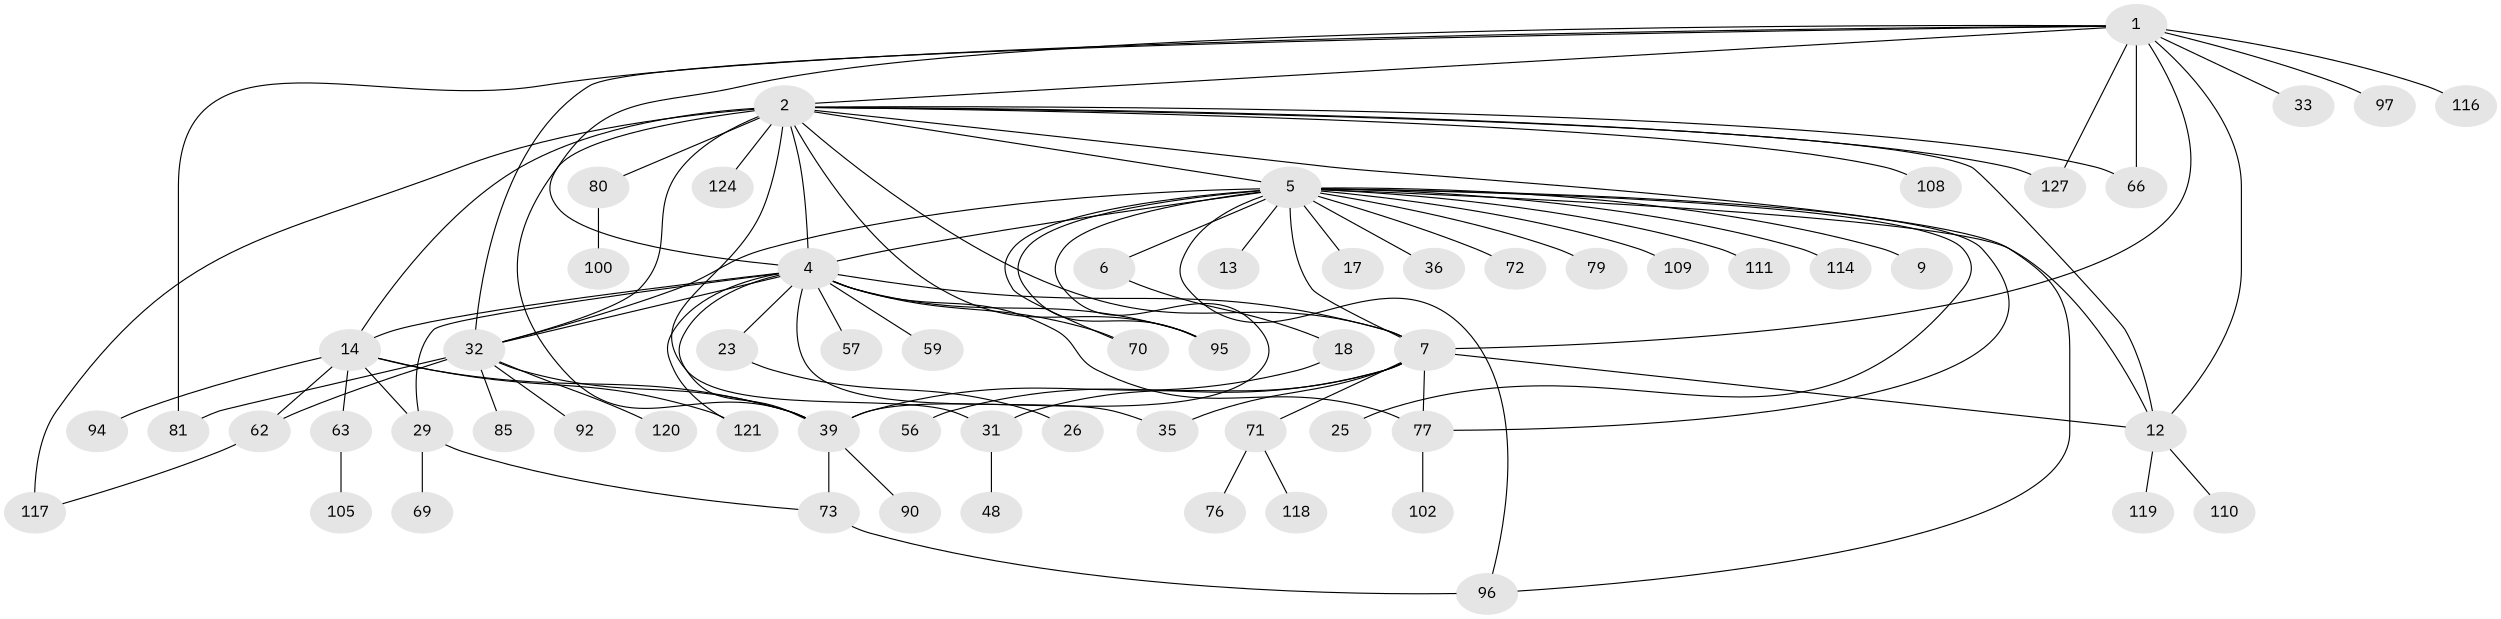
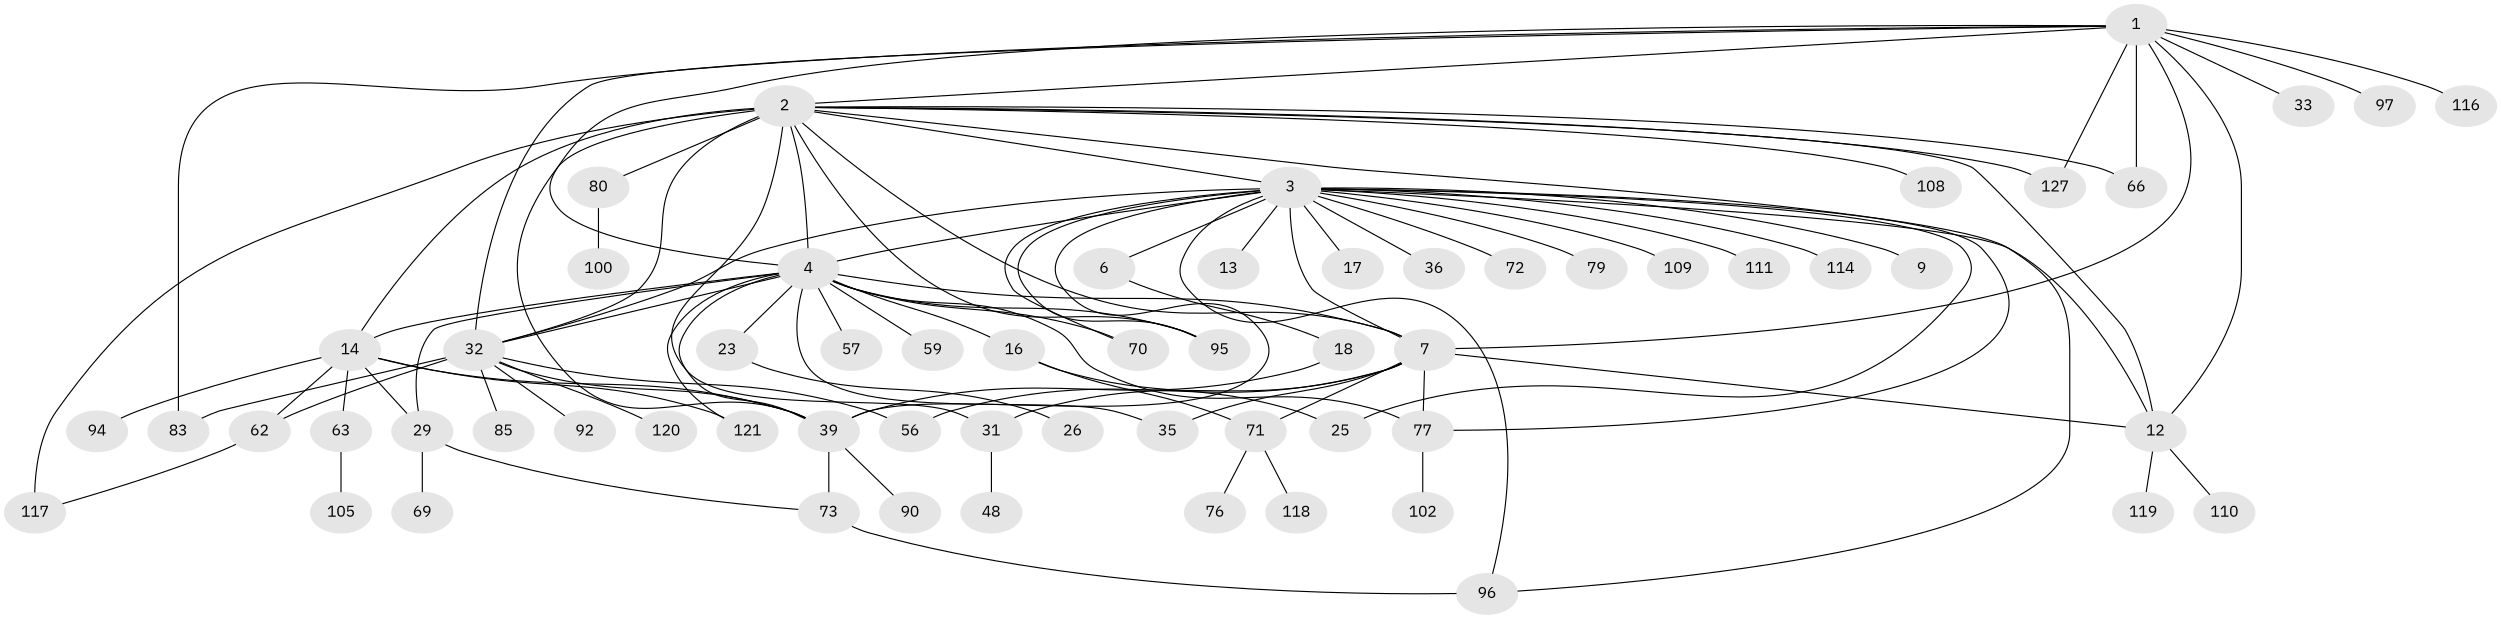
node "124": removed
node "5": label "5" -> "3"
node "16": added
edge "32" -- "56": added
node "81": label "81" -> "83"
